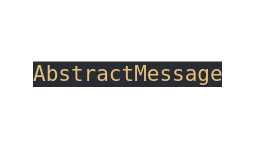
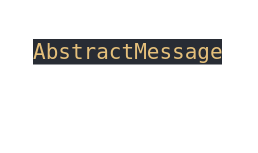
node "AbstractMessage": moved (128, 76) -> (128, 53)
